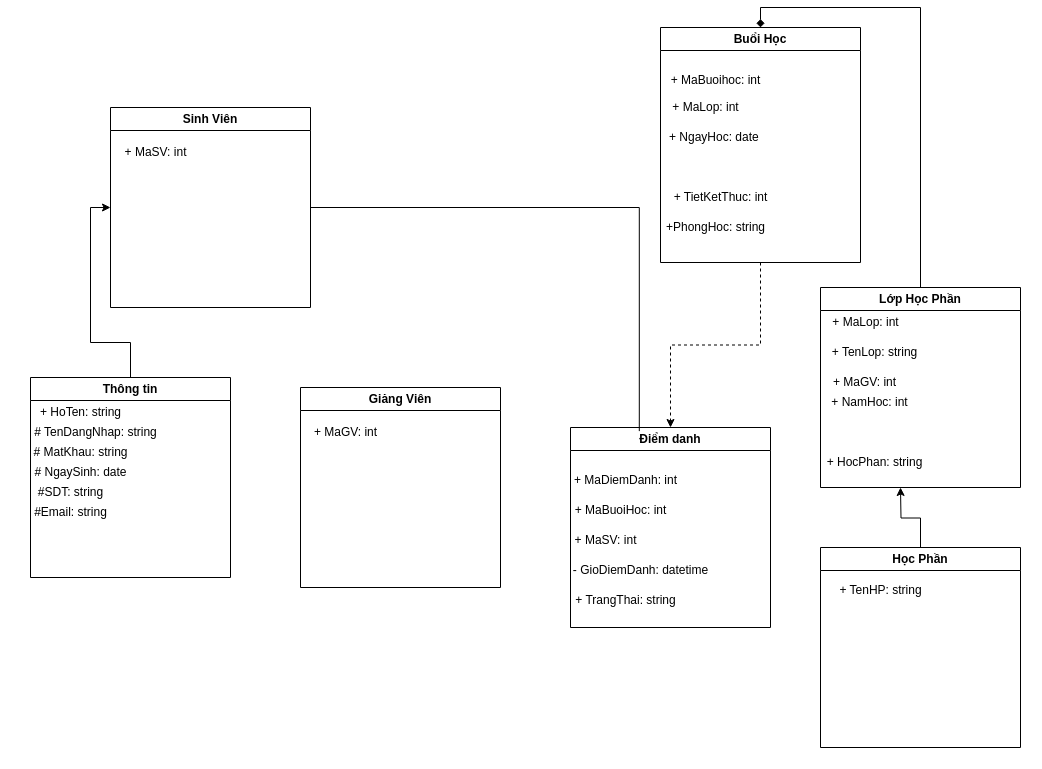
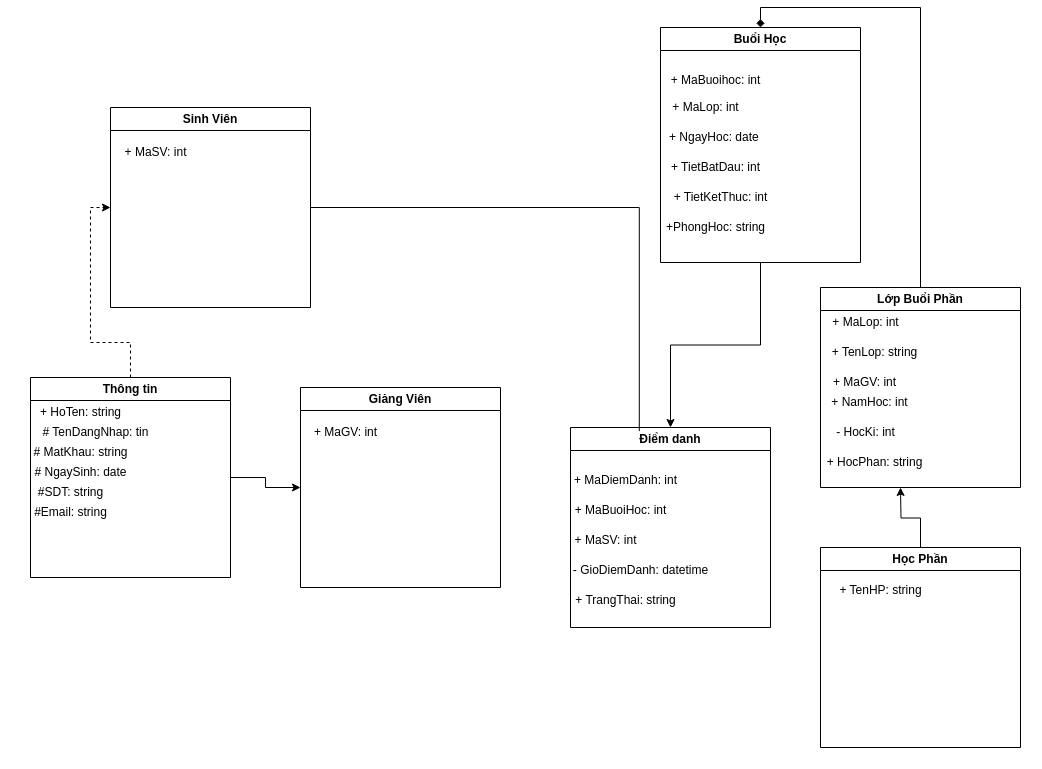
node "+ TietBatDau: int": added
node "Lớp Học Phần": label "Lớp Học Phần" -> "Lớp Buổi Phần"
edge "Thông tin" -> "Sinh Viên": style solid -> dashed
edge "Buổi Học" -> "Điểm danh": style dashed -> solid
node "# TenDangNhap: string": label "# TenDangNhap: string" -> "# TenDangNhap: tin"
node "- HocKi: int": added
edge "Thông tin" -> "Giảng Viên": added
